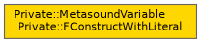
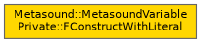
node "Private::MetasoundVariable Private::FConstructWithLiteral": label "Private::MetasoundVariable Private::FConstructWithLiteral" -> "Metasound::MetasoundVariable Private::FConstructWithLiteral"
